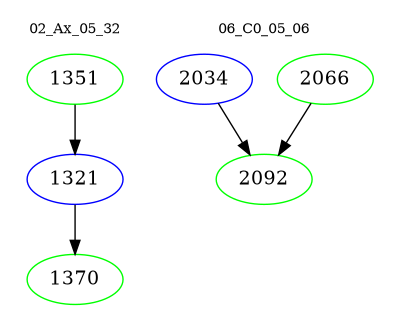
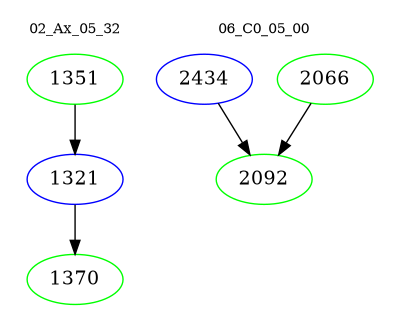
cluster "06_C0_05_06": label "06_C0_05_06" -> "06_C0_05_00"
node "2034": label "2034" -> "2434"
